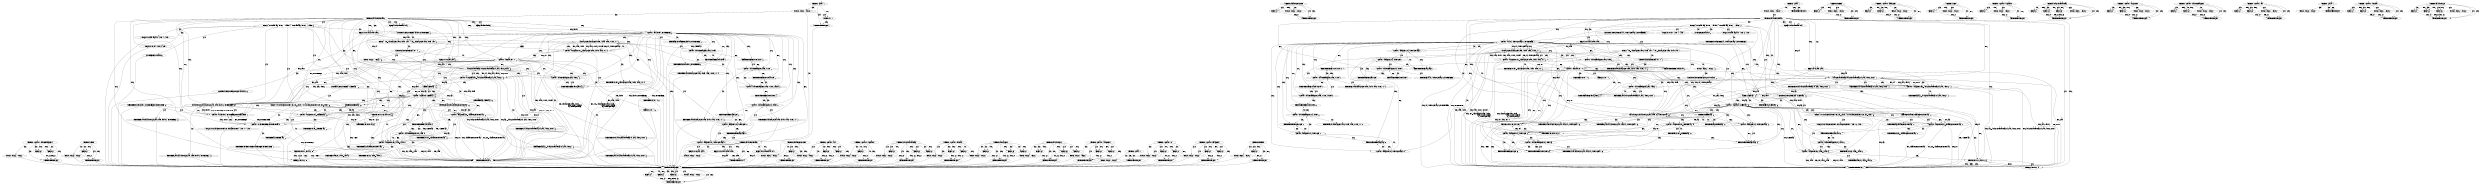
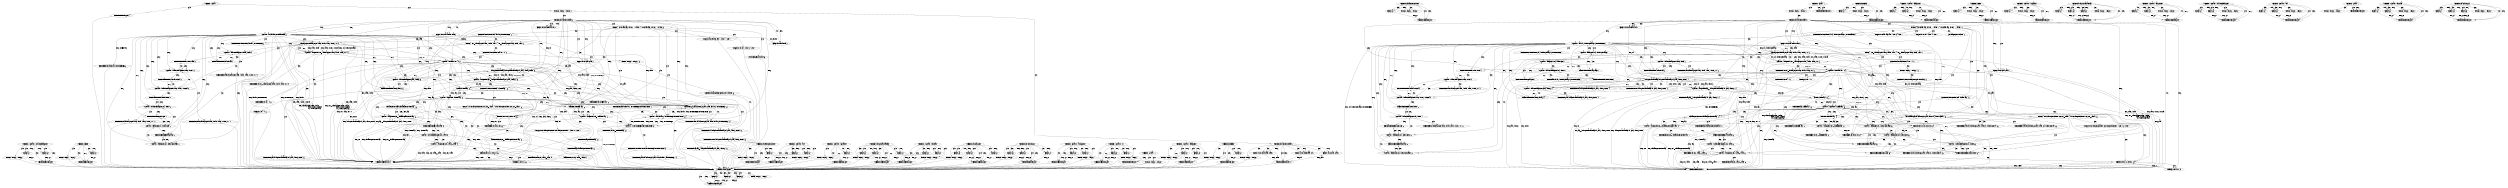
node "(UNKNOWN,),))": removed
edge "(PARAM,fmode_t fmode)" -> "(<operator>.and,fmode & FMODE_EXEC)": reversed
edge "<(LOCAL,struct file* filp: file*)<SUB>3</SUB>>" -> "(IDENTIFIER,FMODE_EXEC,nd->intent.open.flags & FMODE_EXEC)": now "(<operator>.and,nd->intent.open.flags & FMODE_EXEC)" -> "(IDENTIFIER,FMODE_EXEC,nd->intent.open.flags & FMODE_EXEC)"
